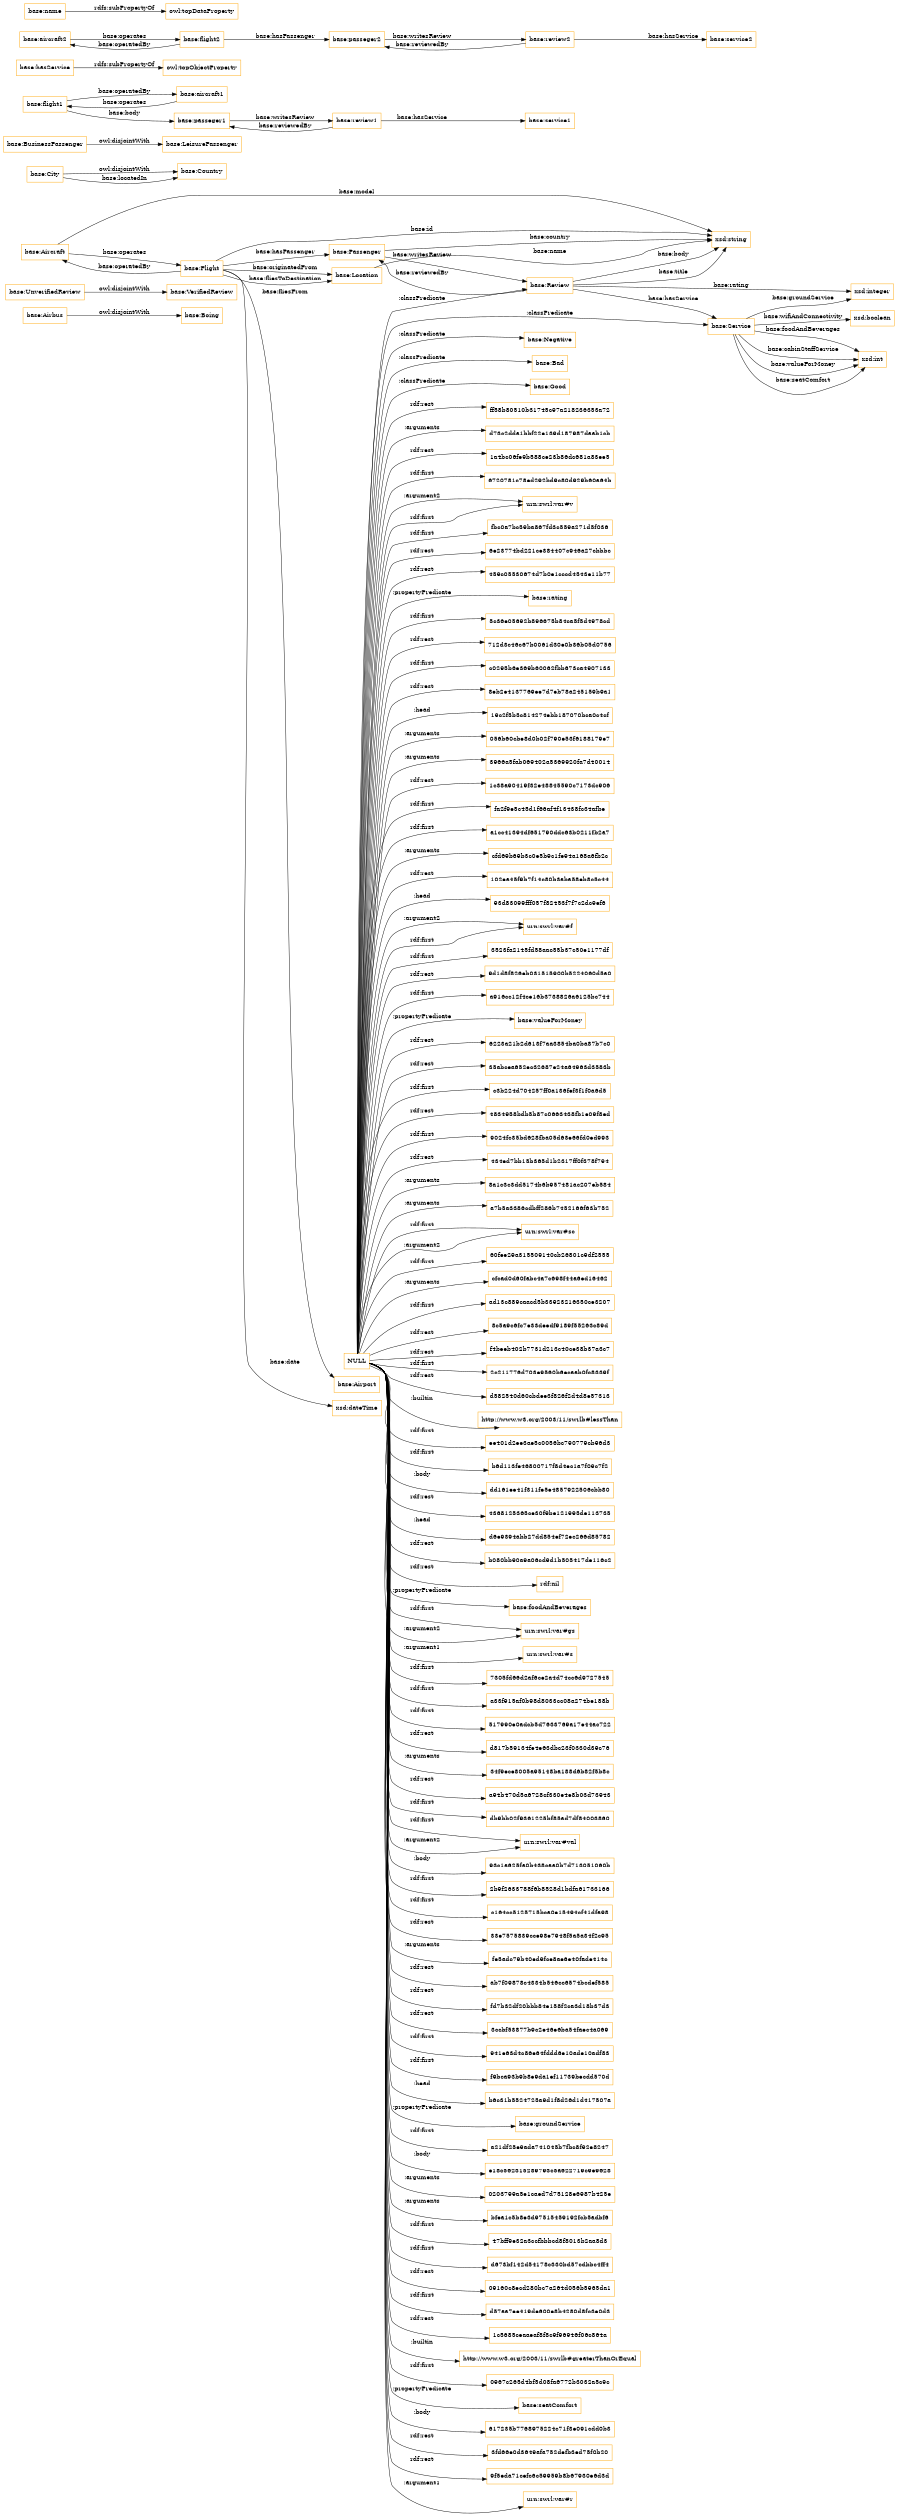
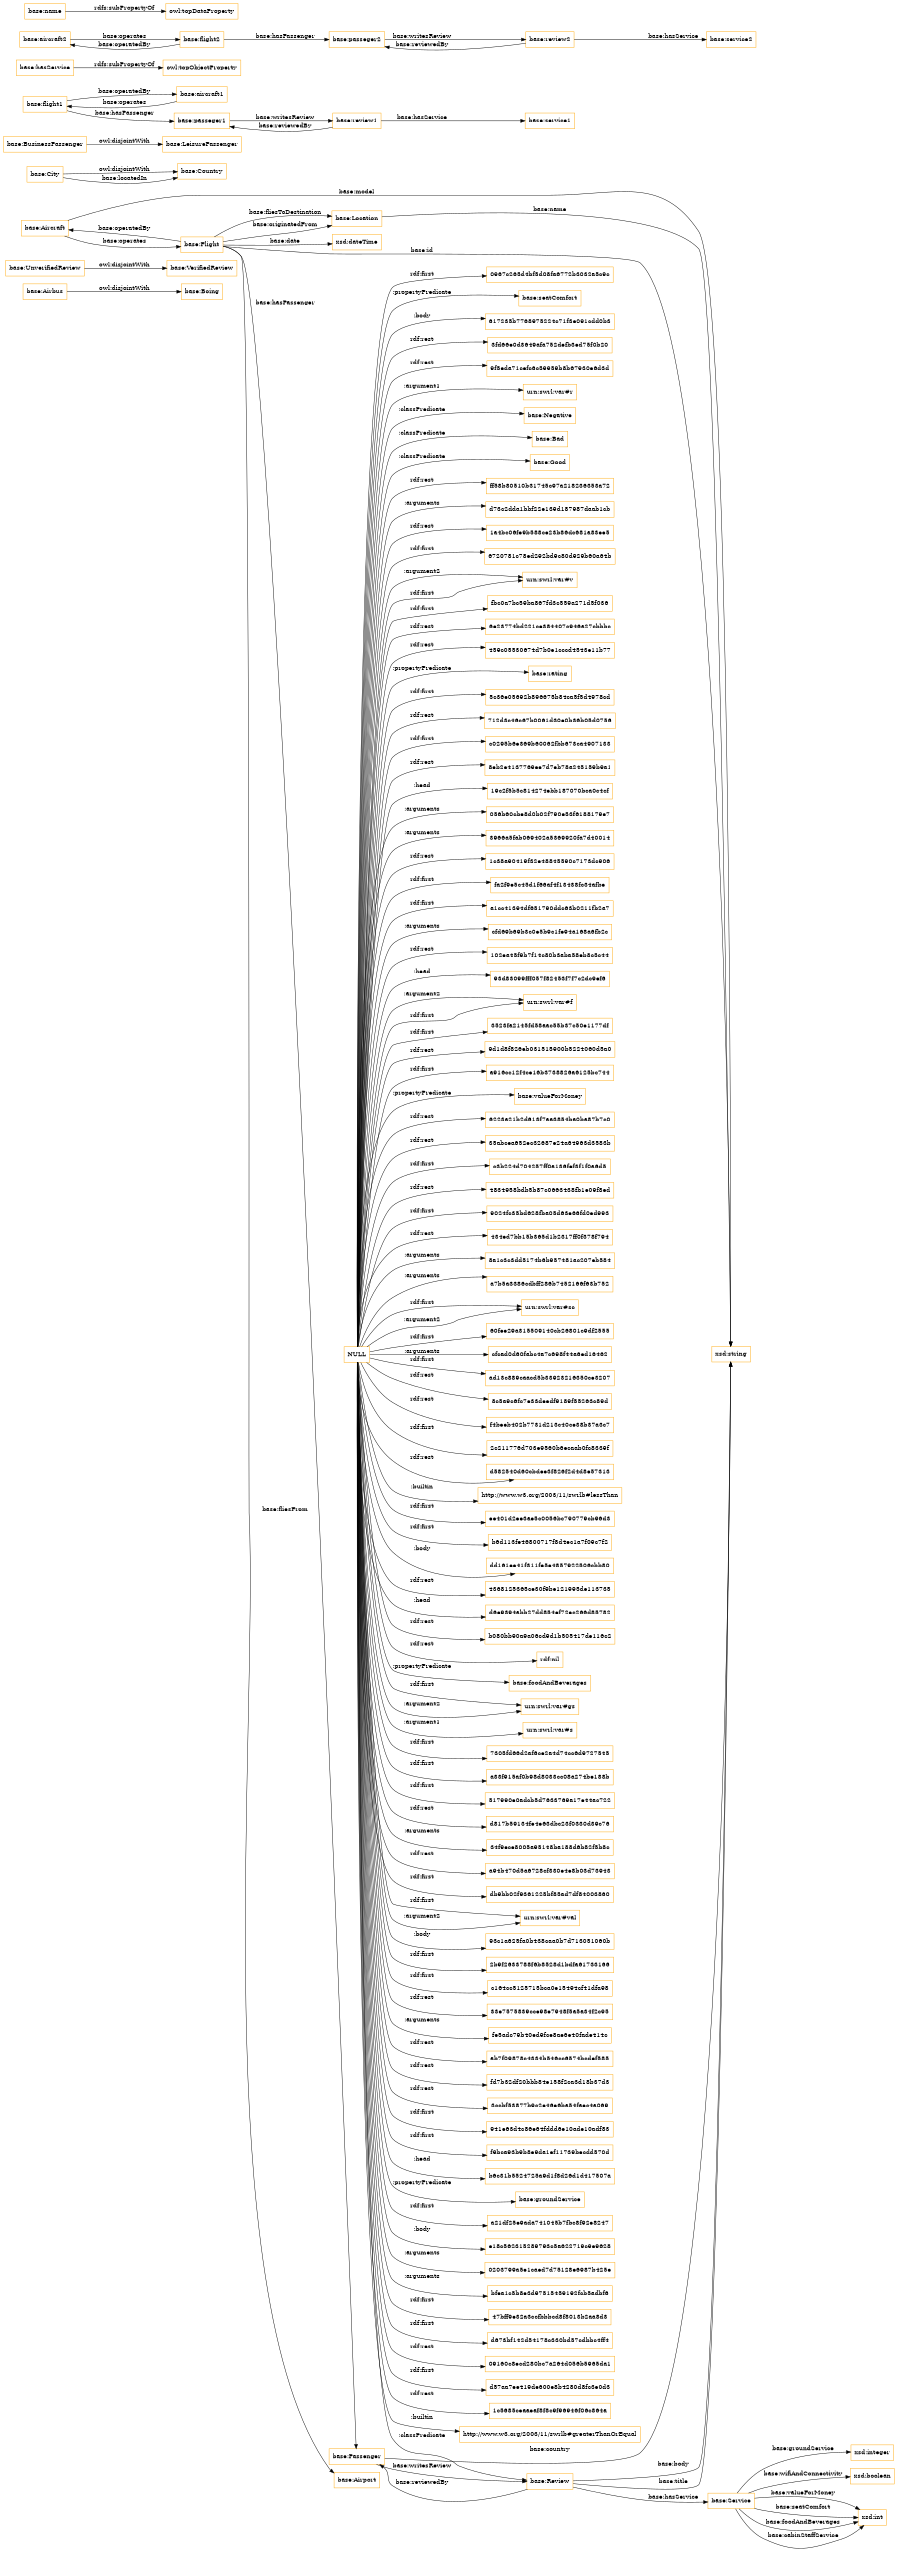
edge "base:flight1" -> "base:passeger1": label "base:body" -> "base:hasPassenger"
edge "base:Review" -> "xsd:integer": removed, label "base:rating"
edge "NULL" -> "base:Service": removed, label ":classPredicate"
